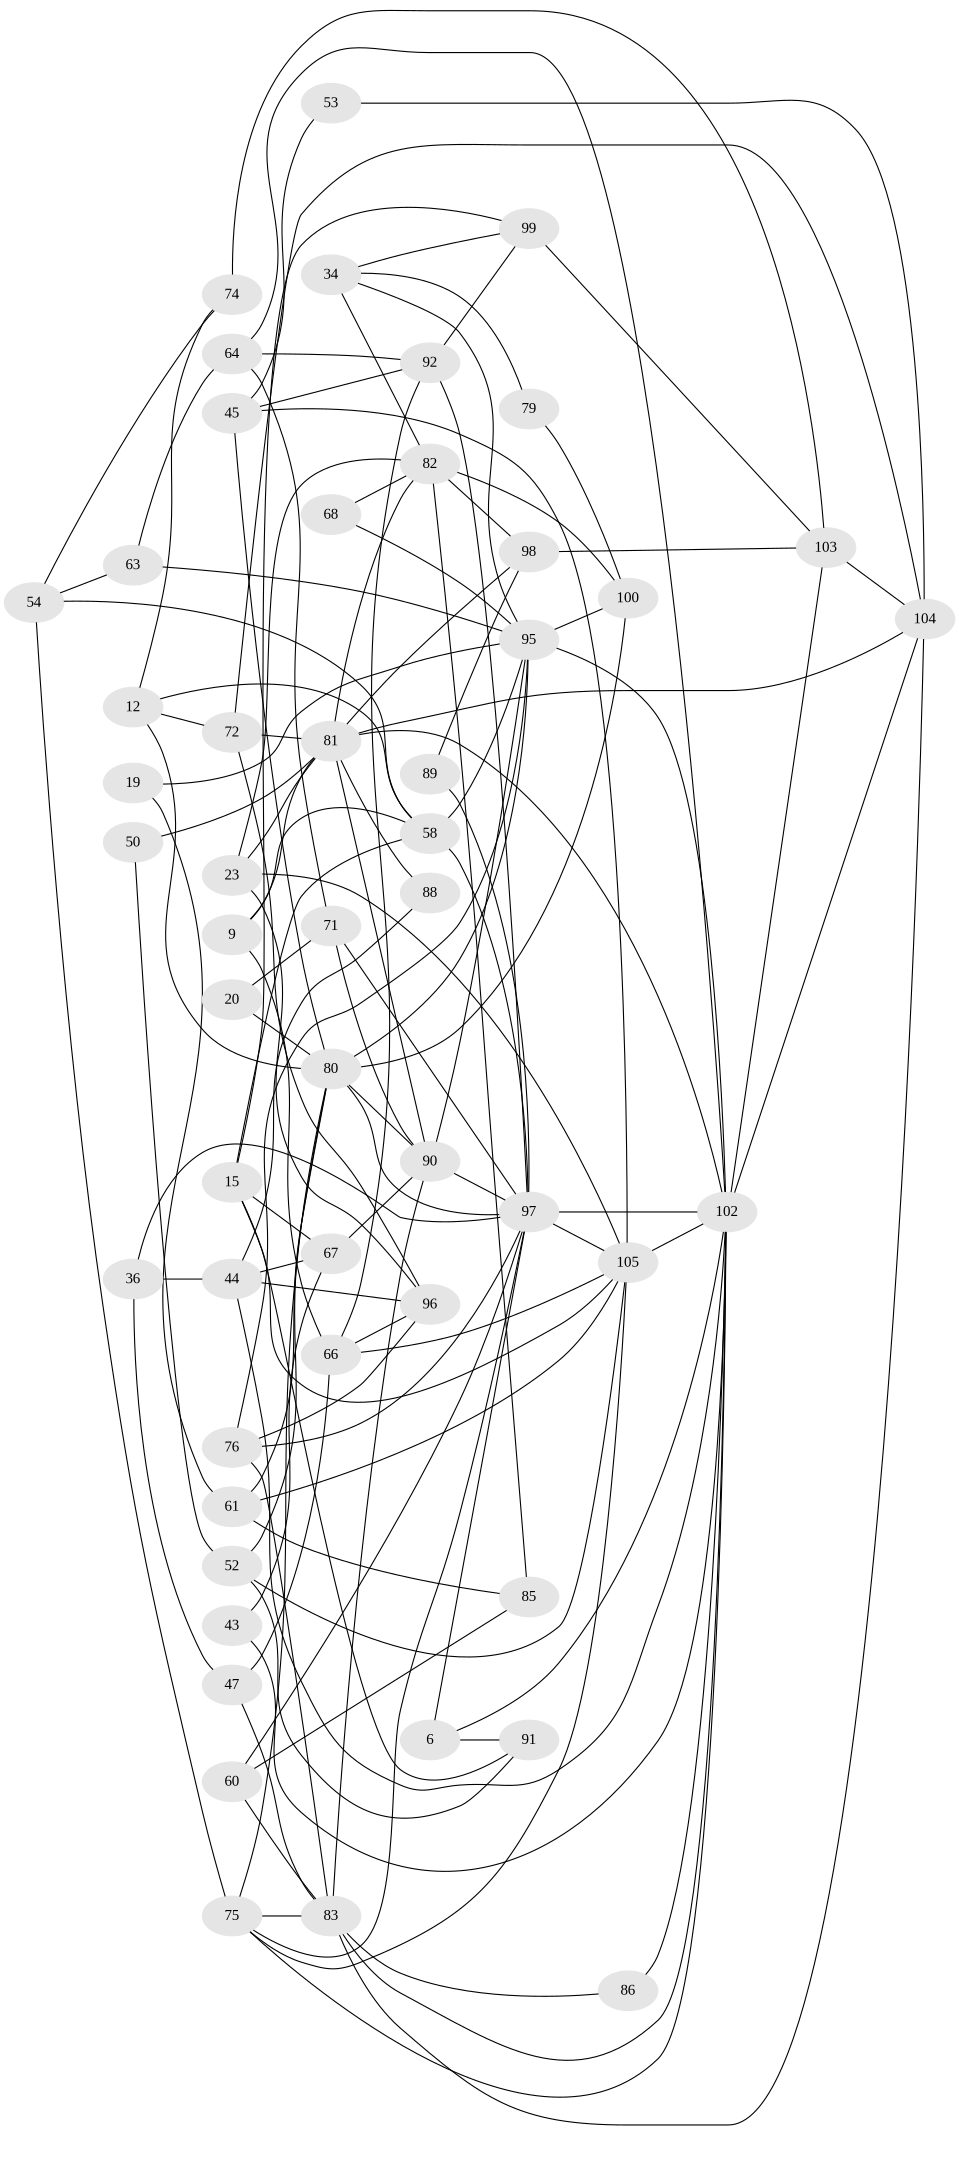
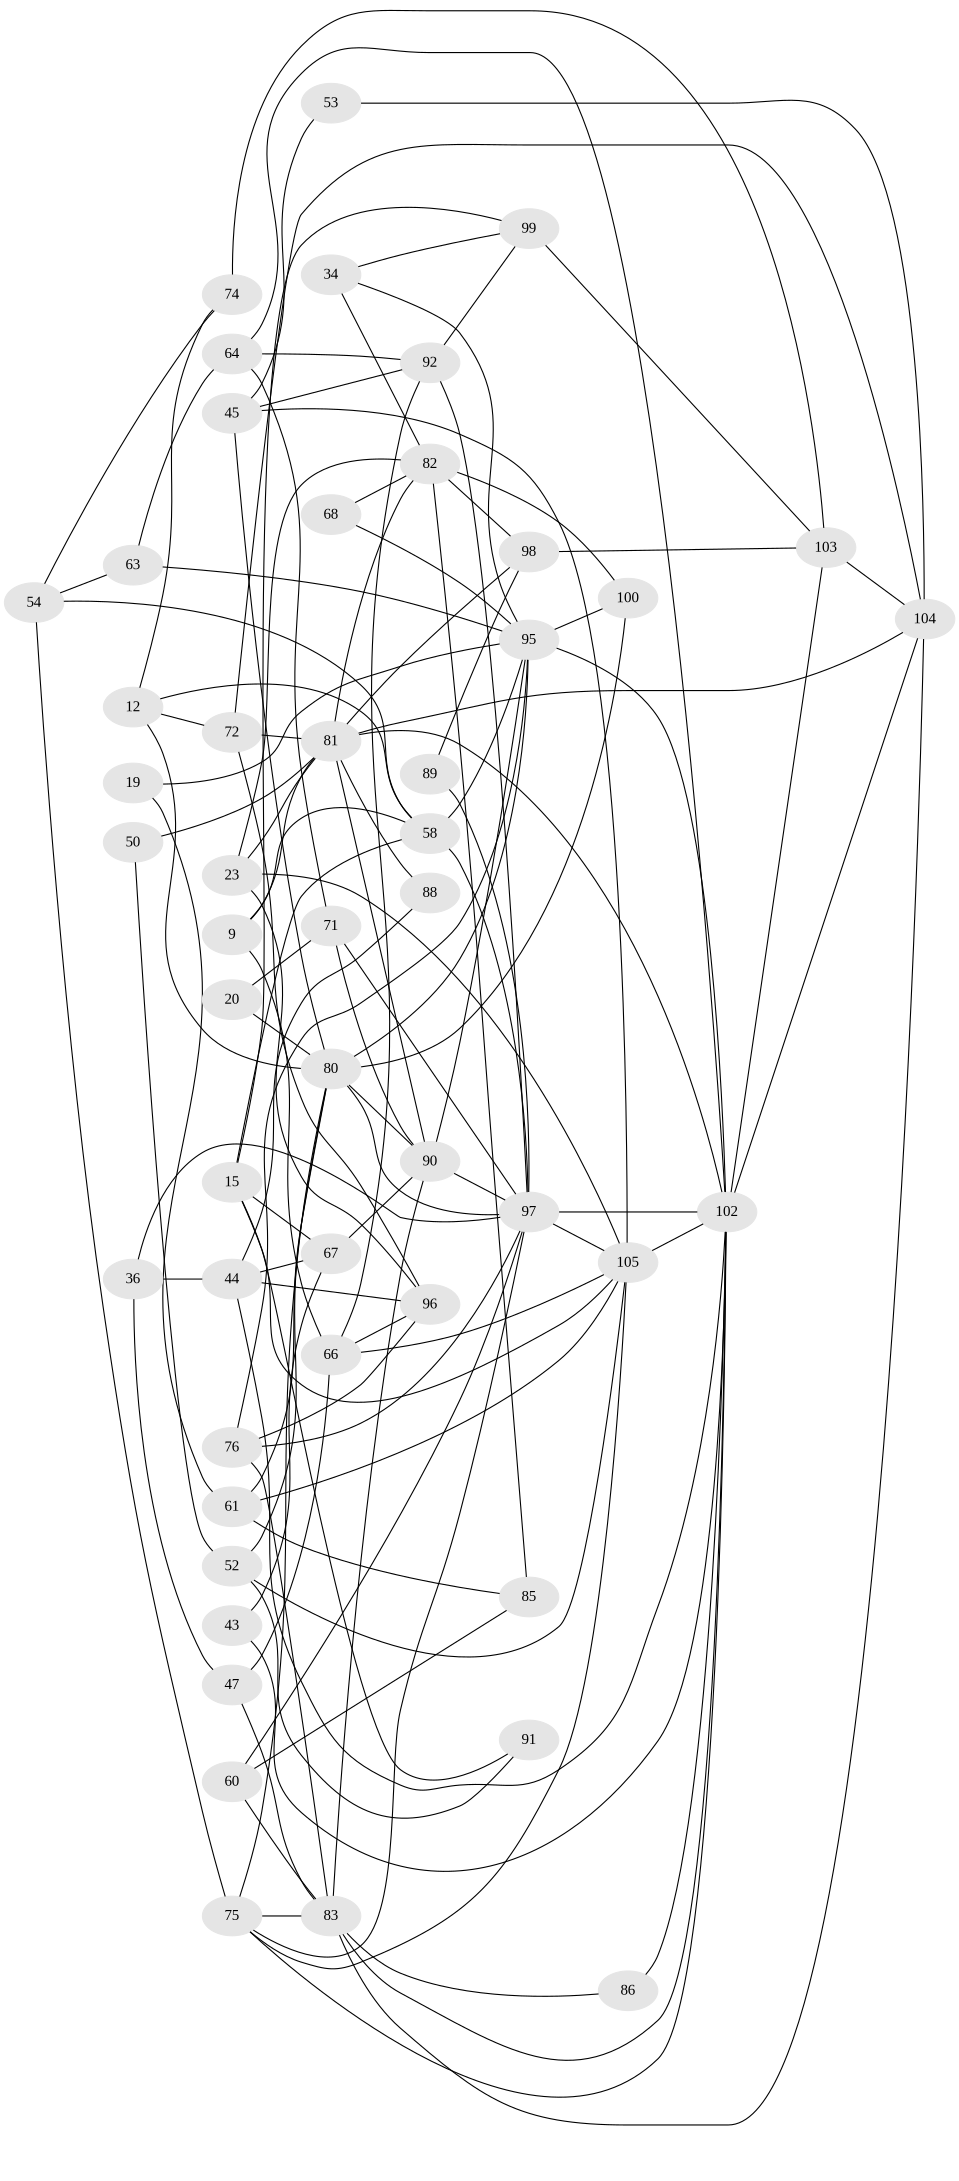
node "79": removed
node "6": removed
